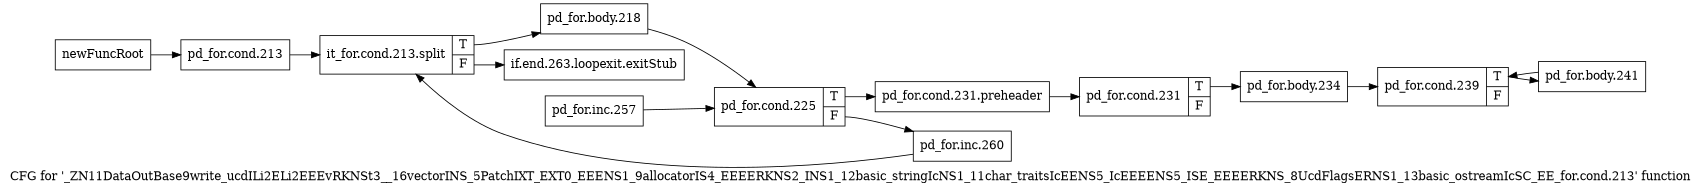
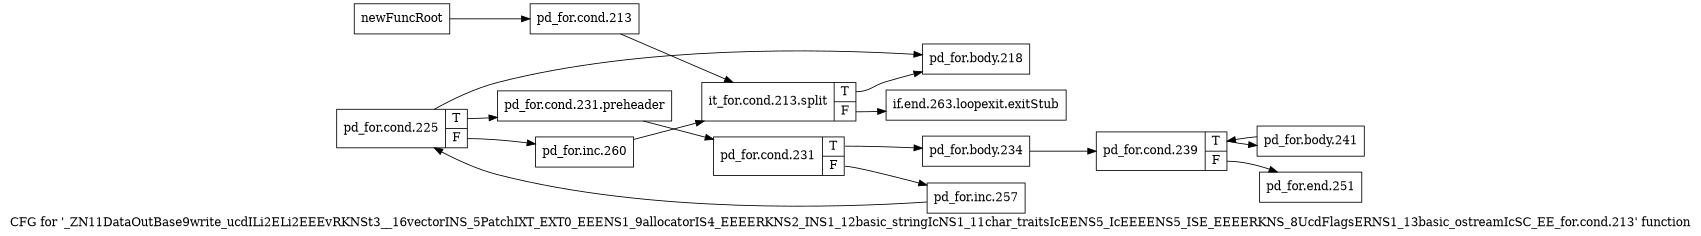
edge "pd_for.body.218" -> "pd_for.cond.225": reversed
edge "pd_for.cond.231" -> "pd_for.inc.257": added
node "pd_for.end.251": added
